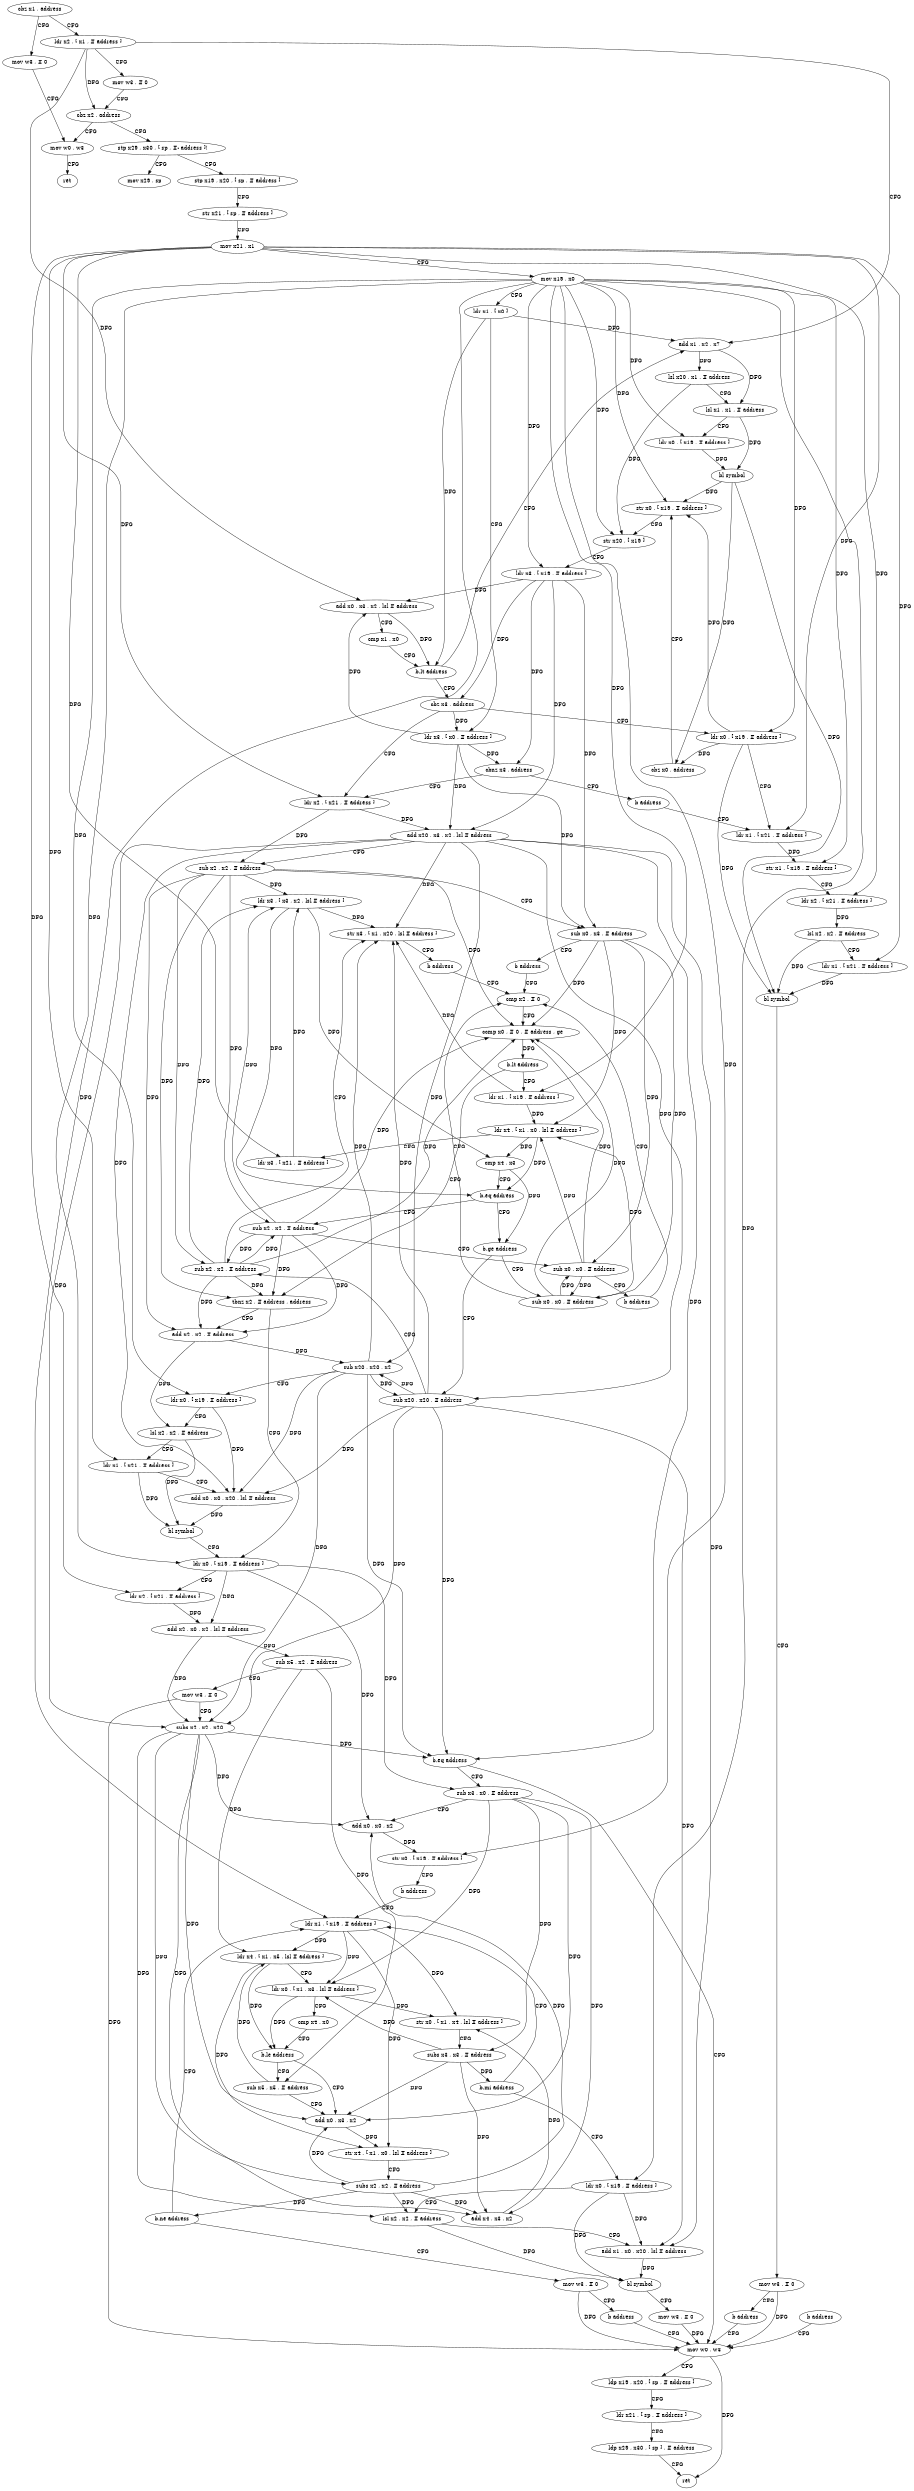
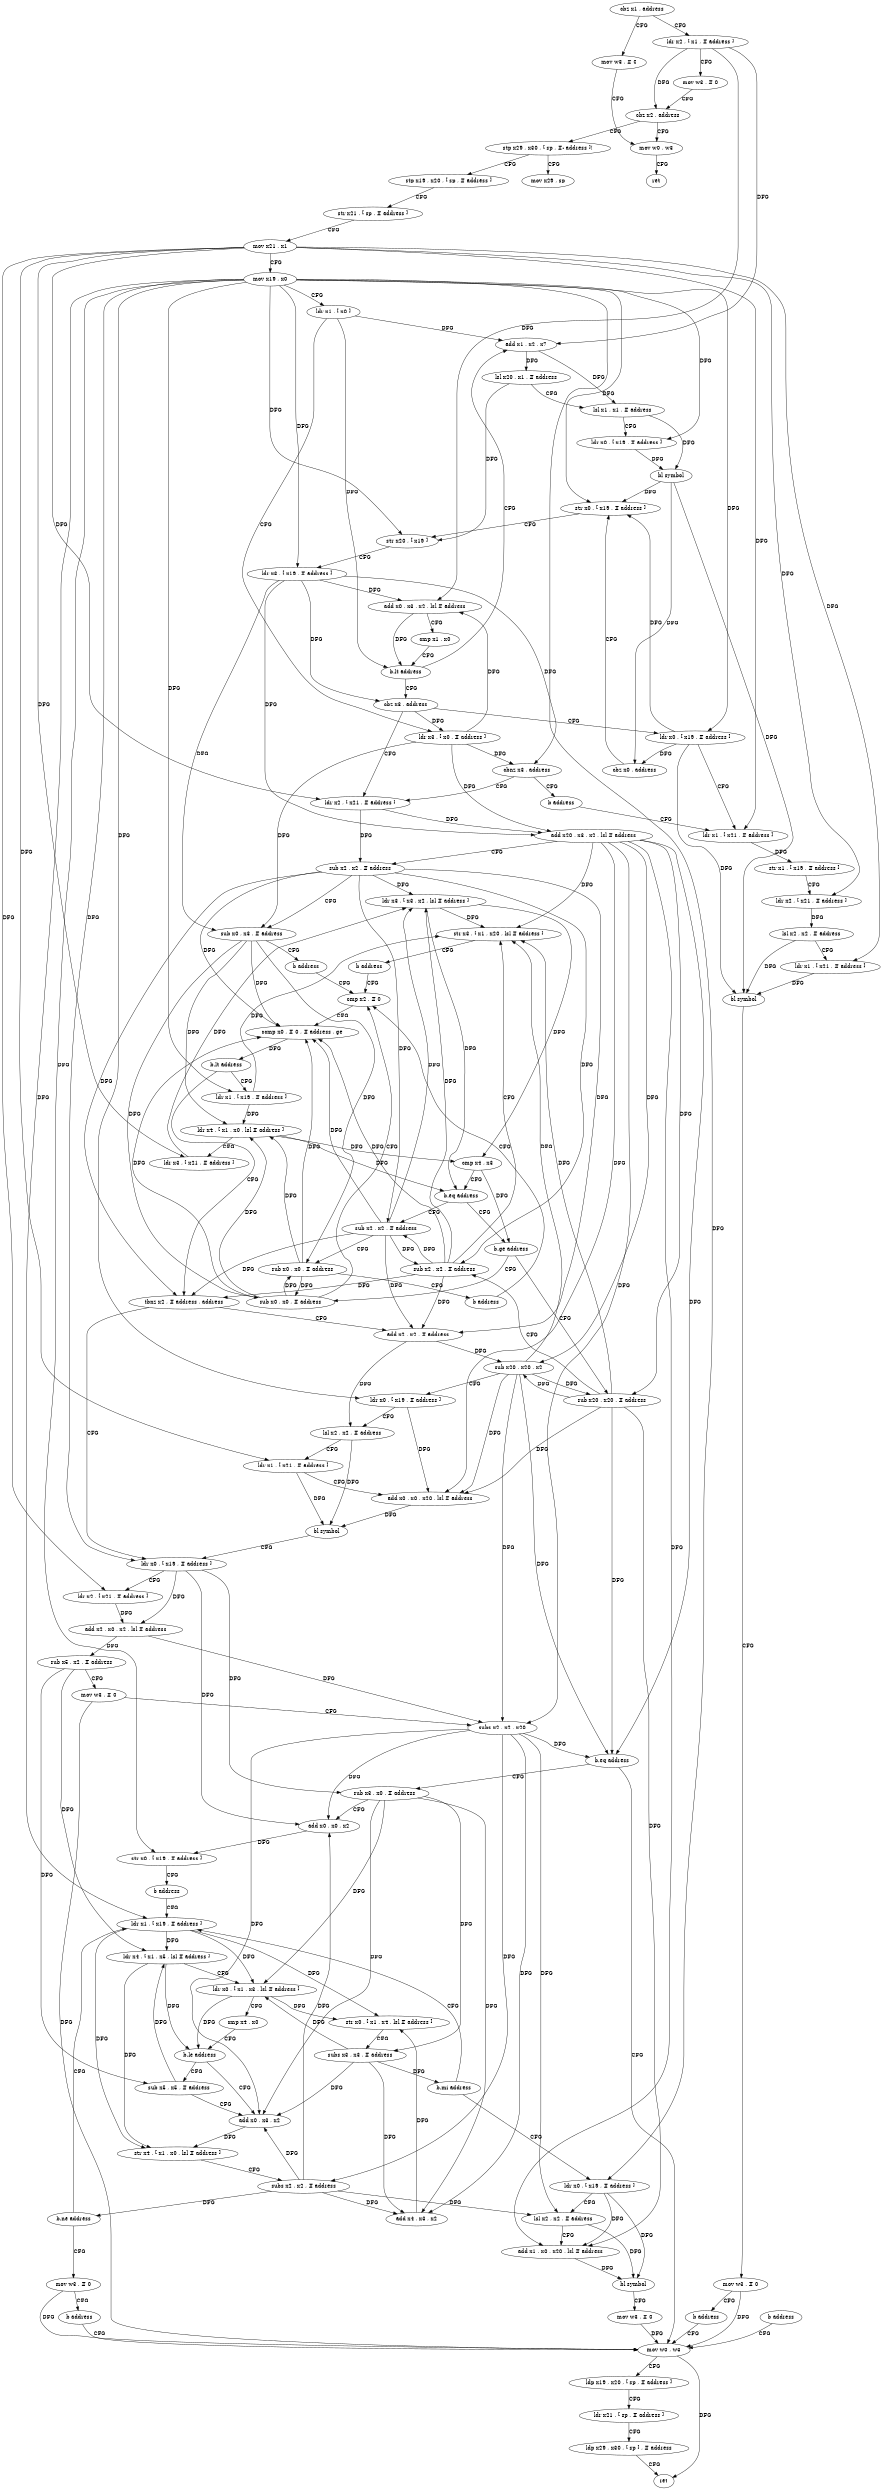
edge "ldr x2 , [ x1 , # address ]" -> "add x1 , x2 , x7": label "CFG" -> "DFG"
edge "mov x19 , x0" -> "str x1 , [ x19 , # address ]": removed, label "DFG"
edge "sub x20 , x20 , # address" -> "subs x2 , x2 , x20": removed, label "DFG"
